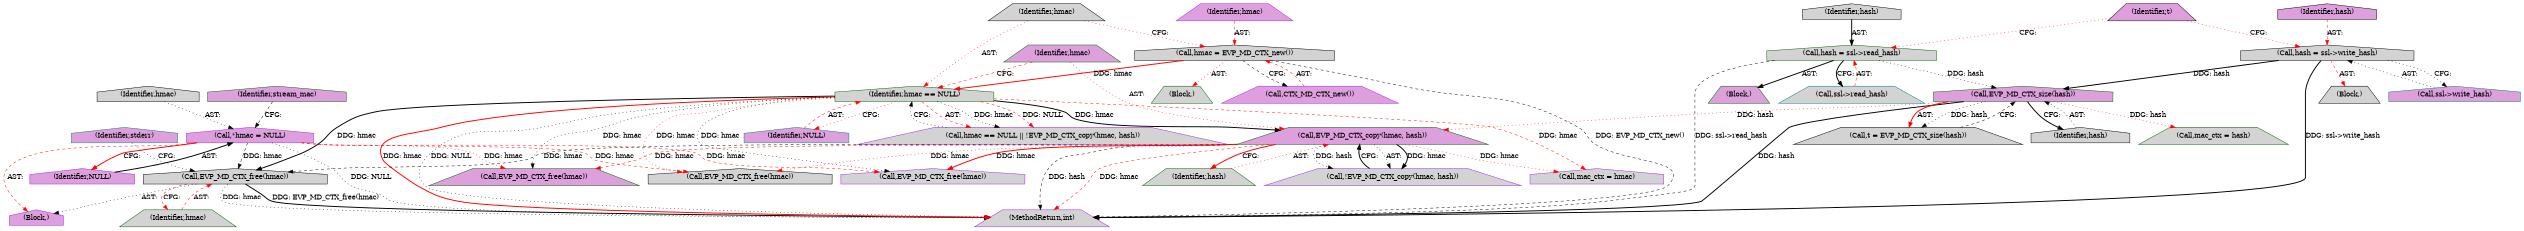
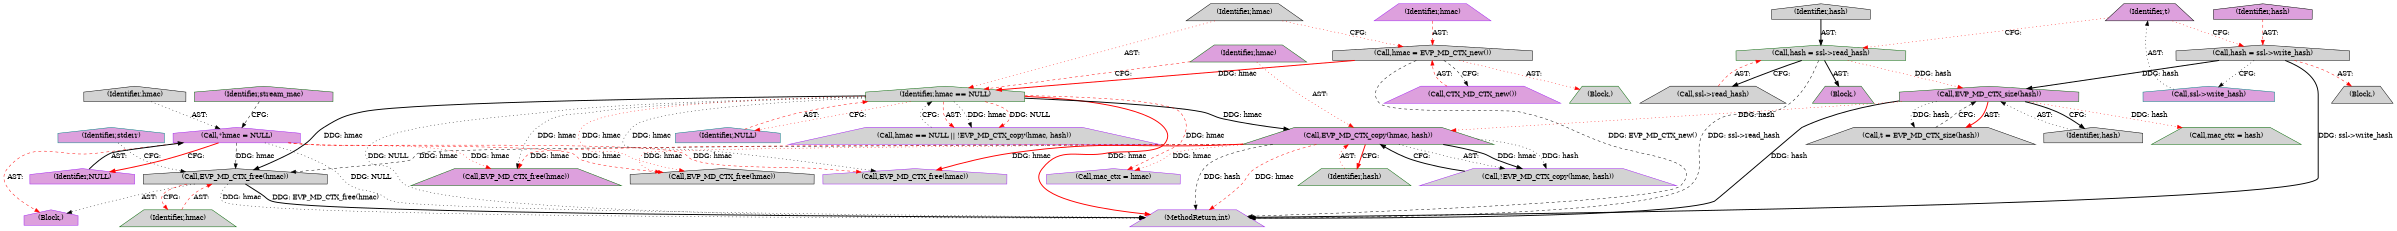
edge "(Call,hash = ssl->read_hash)" -> "(Call,EVP_MD_CTX_size(hash))": color black -> red
edge "(Call,ssl->write_hash)" -> "(Call,hash = ssl->write_hash)": now "(Call,ssl->write_hash)" -> "(Identifier,t)"
node "(Call,ssl->read_hash)": color teal -> black
